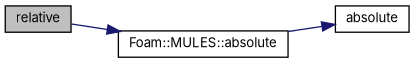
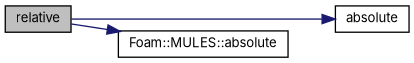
edge "Foam::MULES::absolute" -> "absolute": now "relative" -> "absolute"
